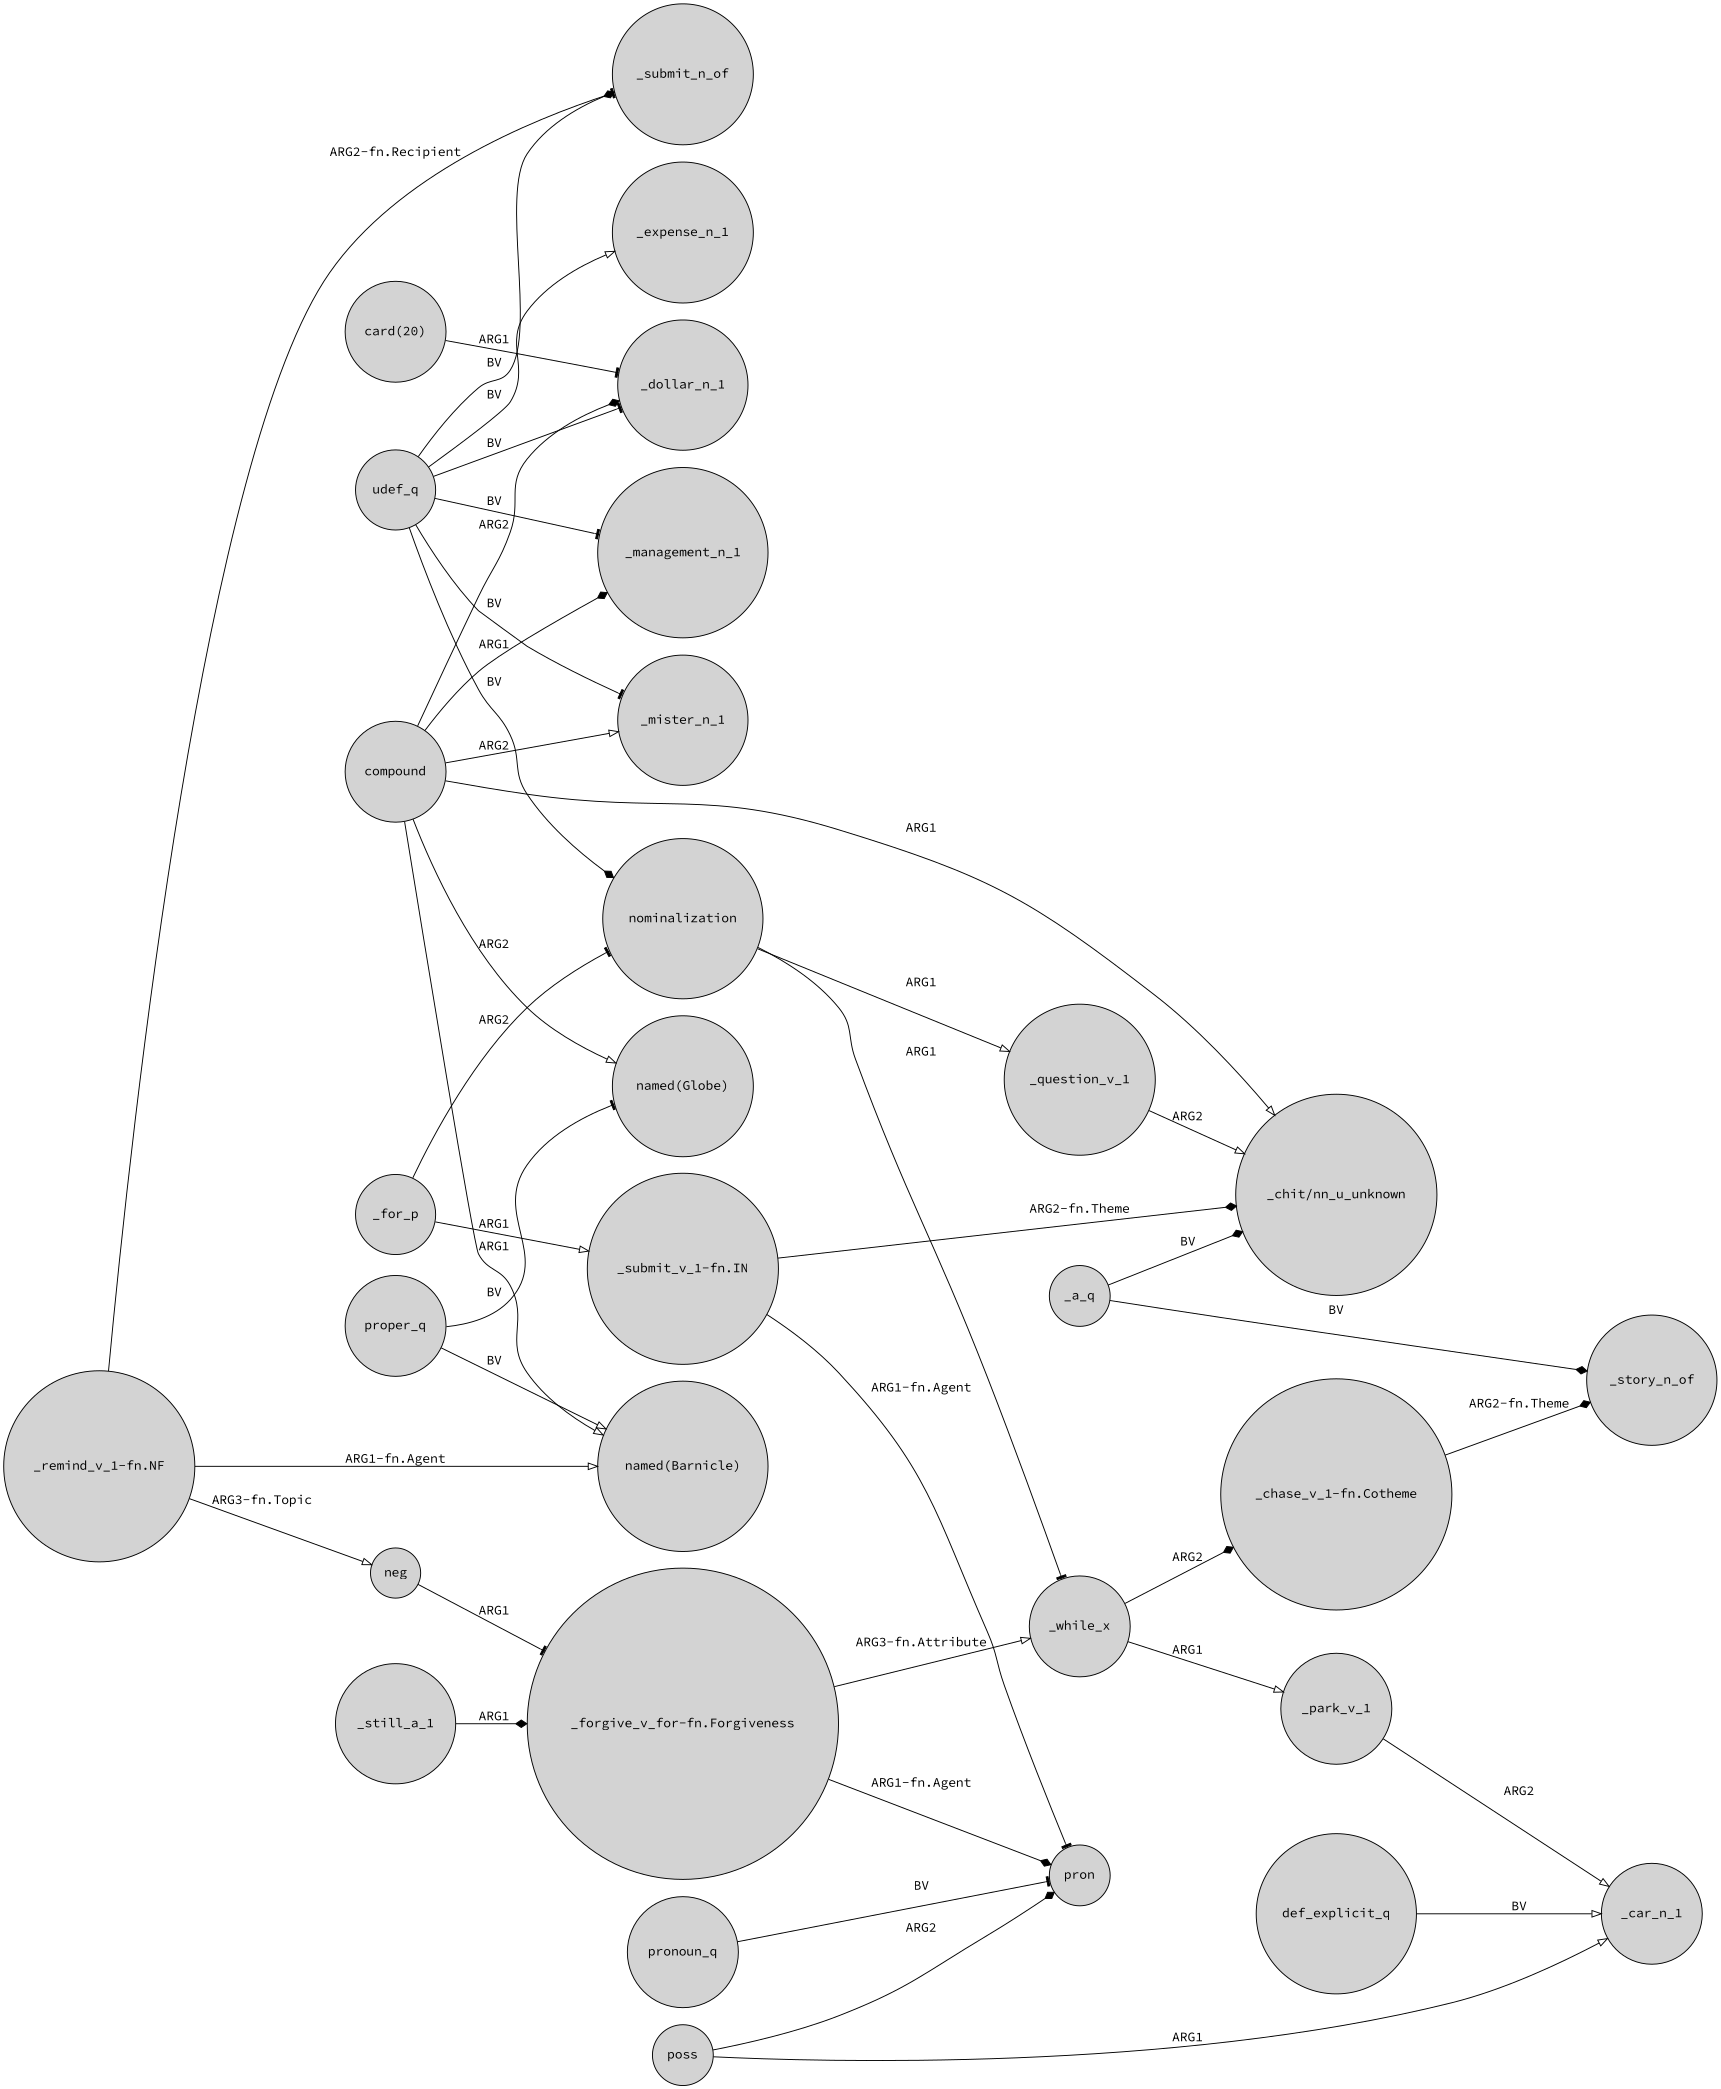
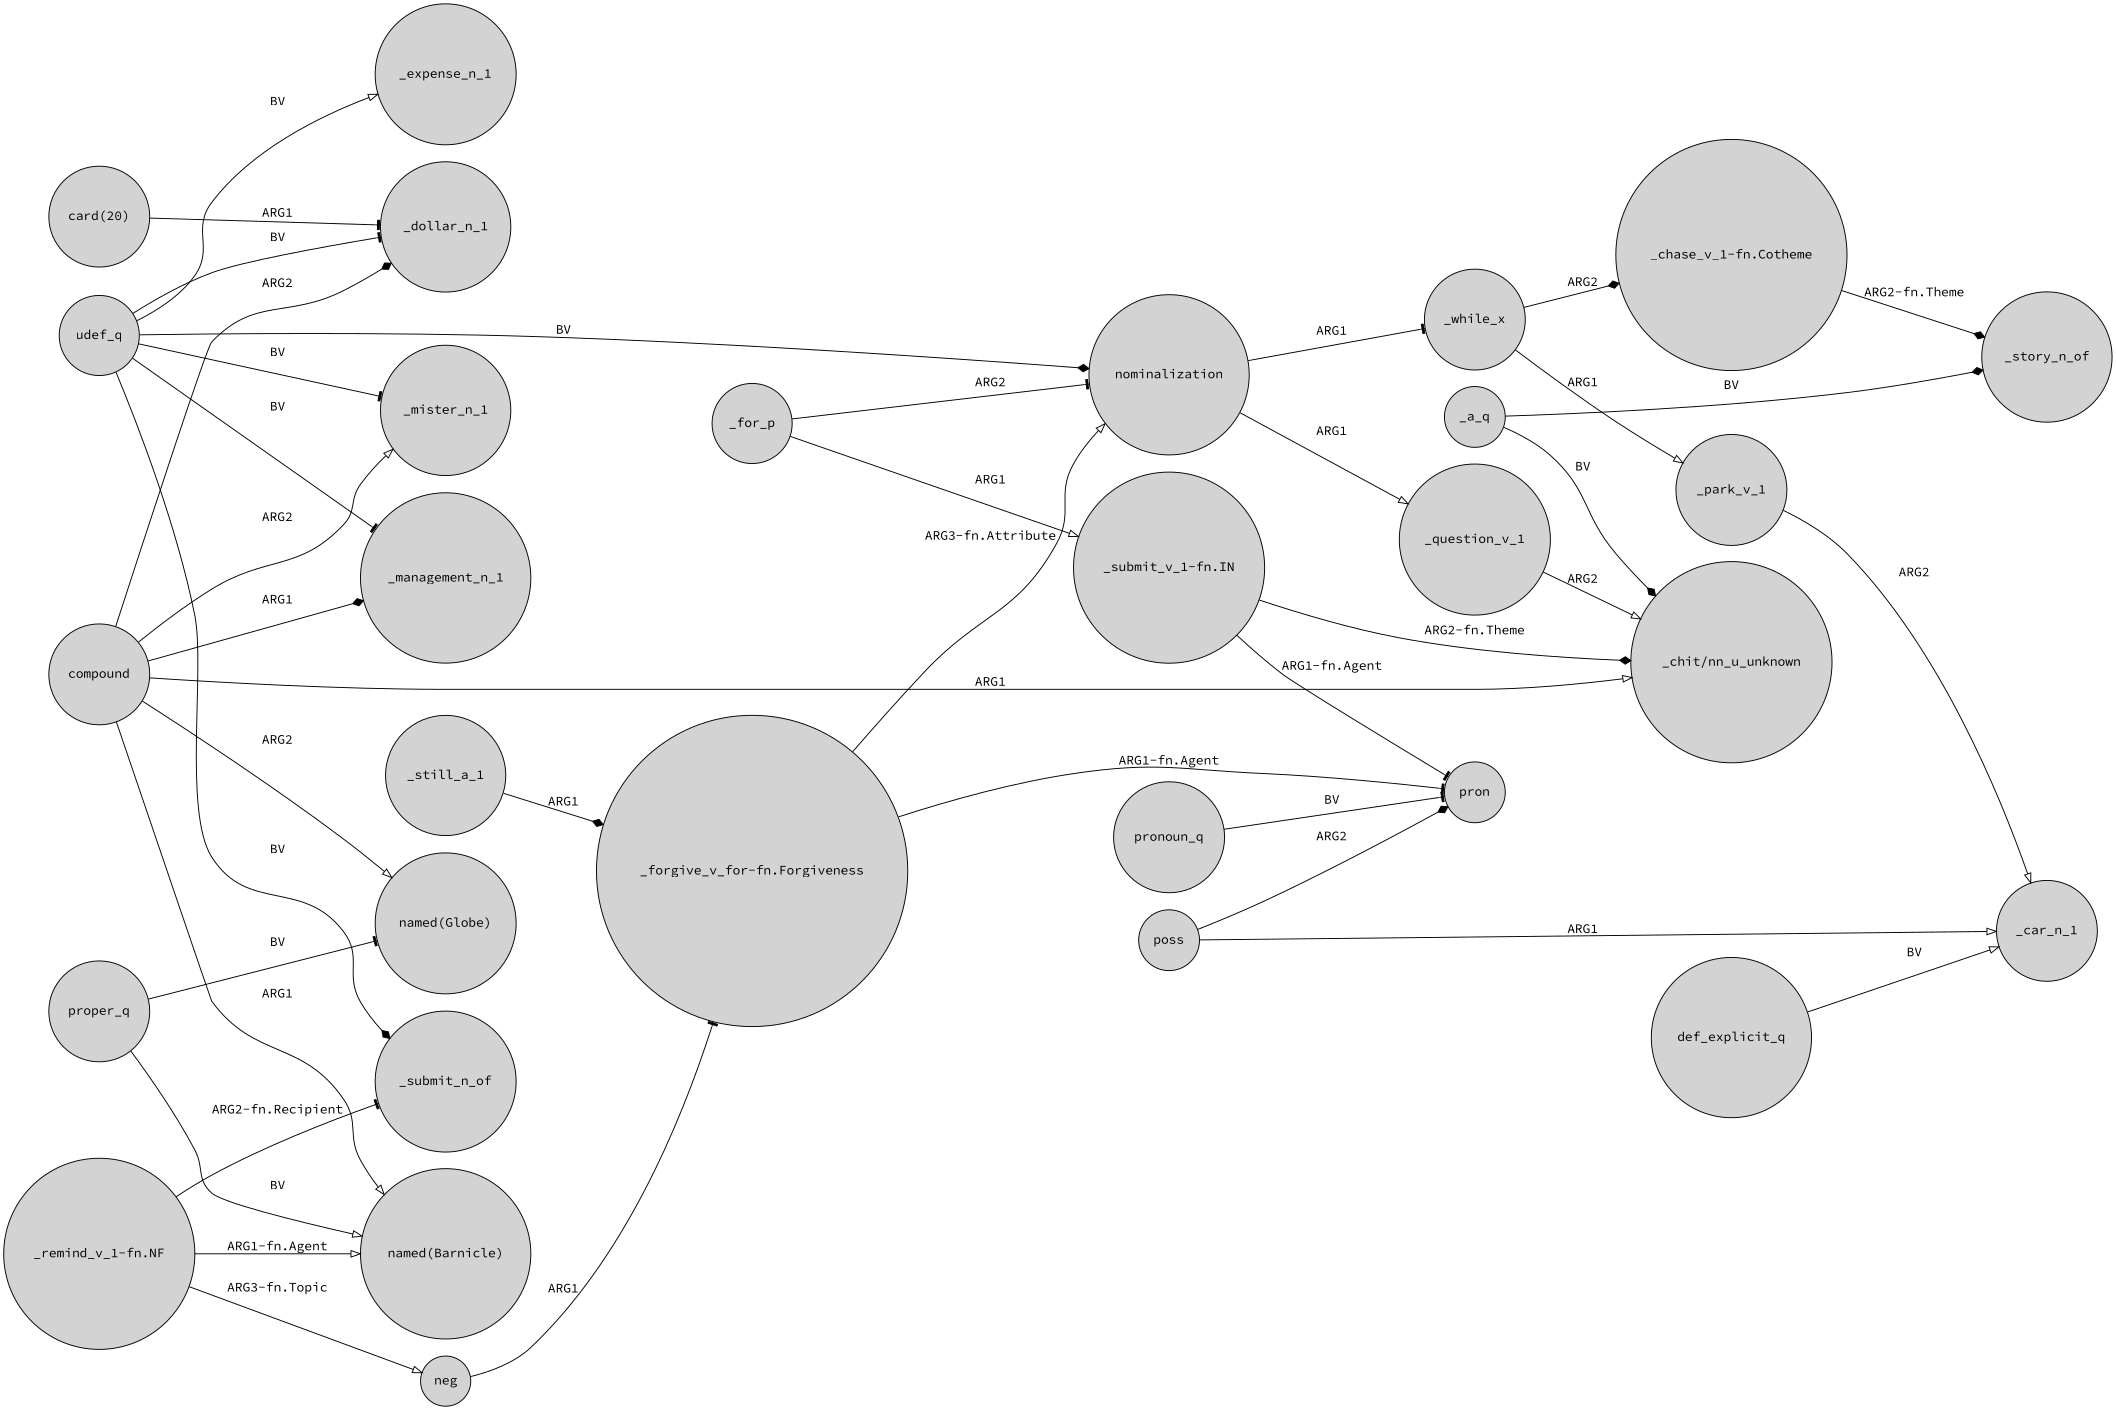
edge "_forgive_v_for-fn.Forgiveness" -> "_while_x": now "_forgive_v_for-fn.Forgiveness" -> "nominalization"
edge "_forgive_v_for-fn.Forgiveness" -> "pron": arrowhead diamond -> tee
